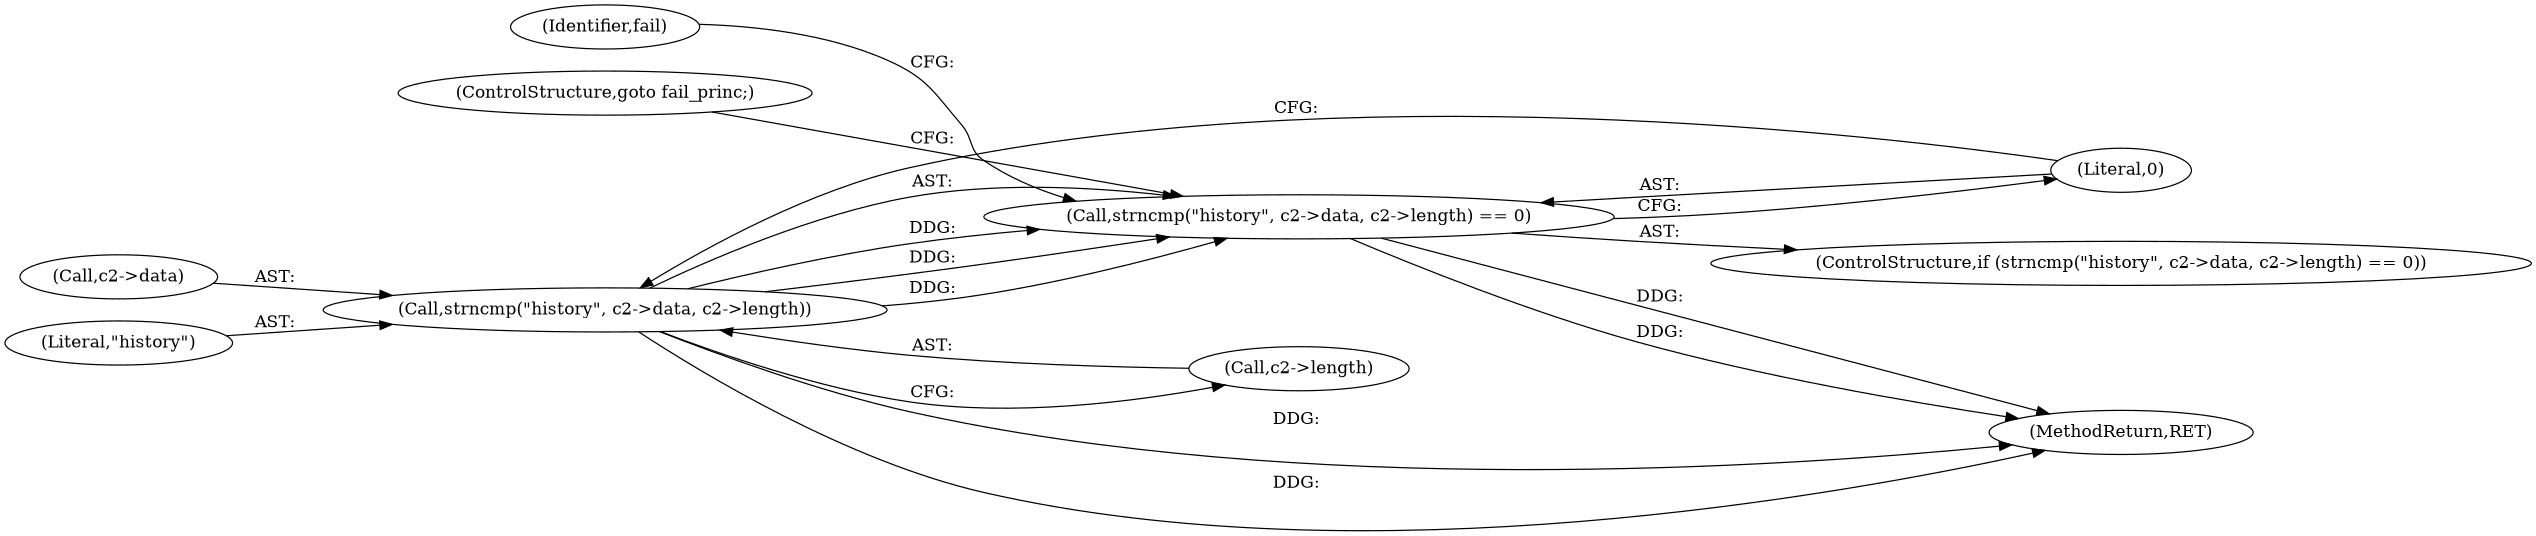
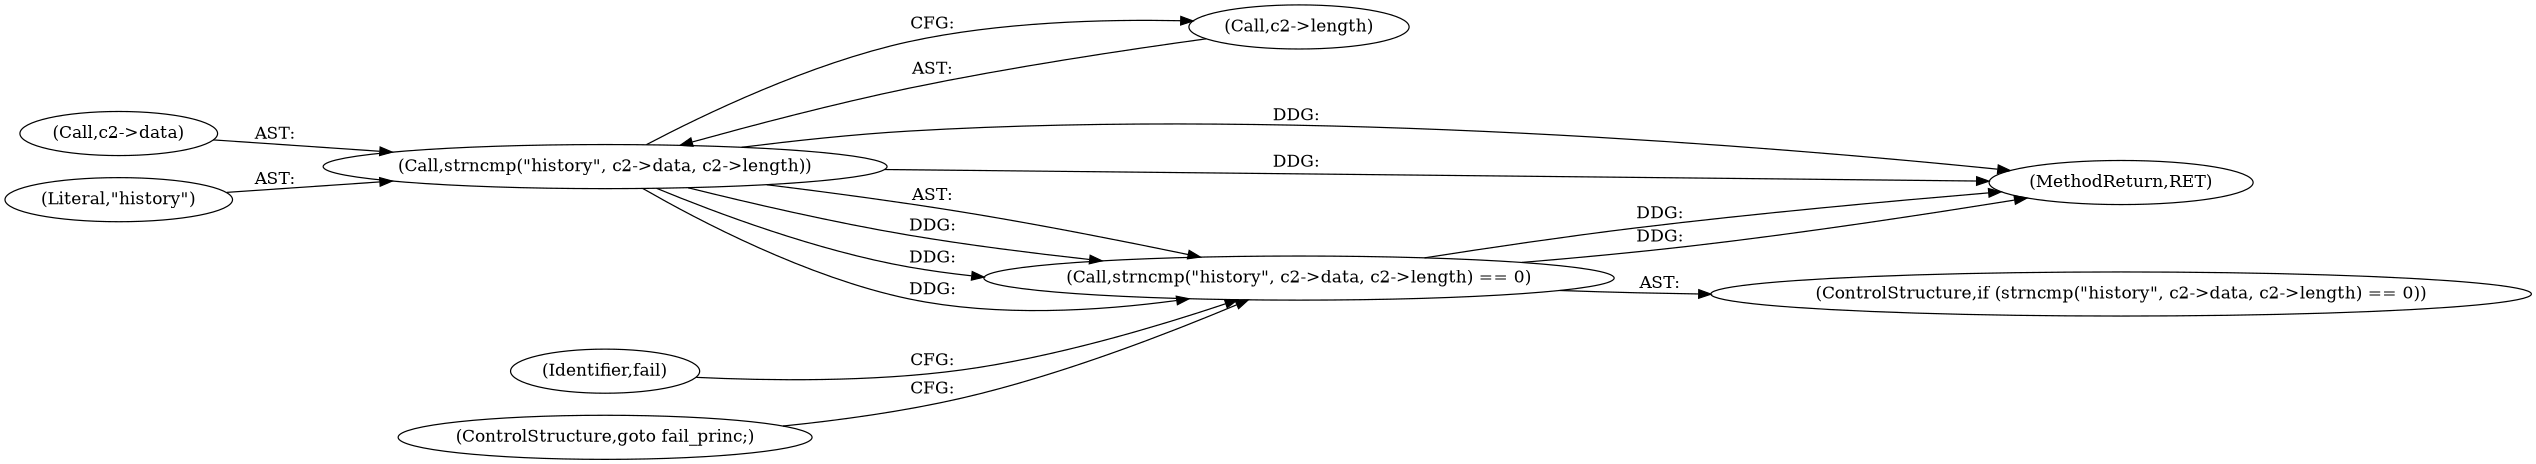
node "(Literal,0)": removed
